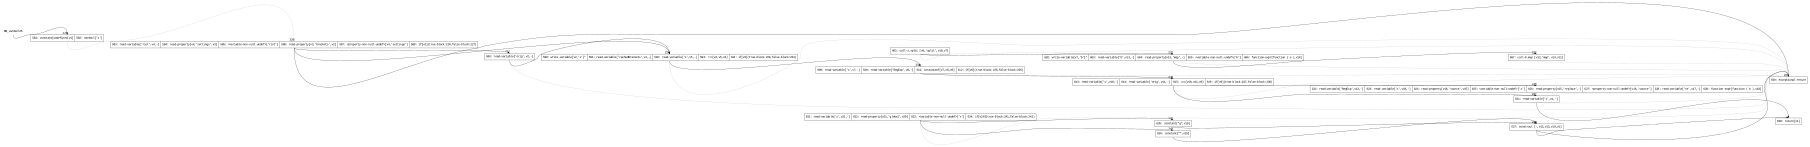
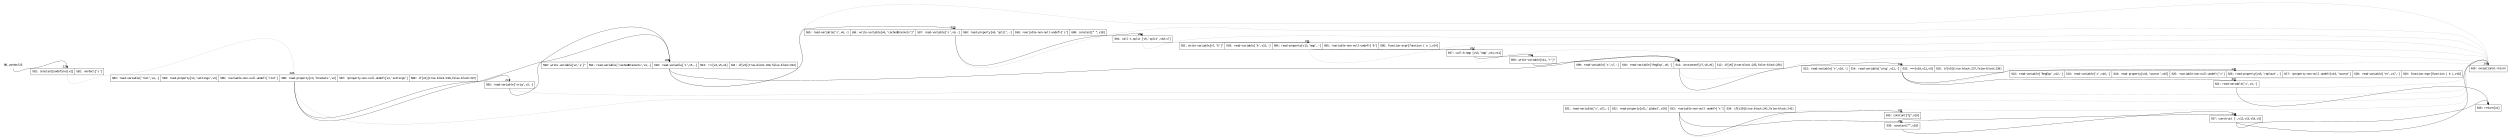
node "595: read-variable['s',v6,-]": added
edge "583: read-variable['riot',v4,-]" -> "639: exceptional-return": color black -> gray
node "608: write-variable[v11,'r']*": added
